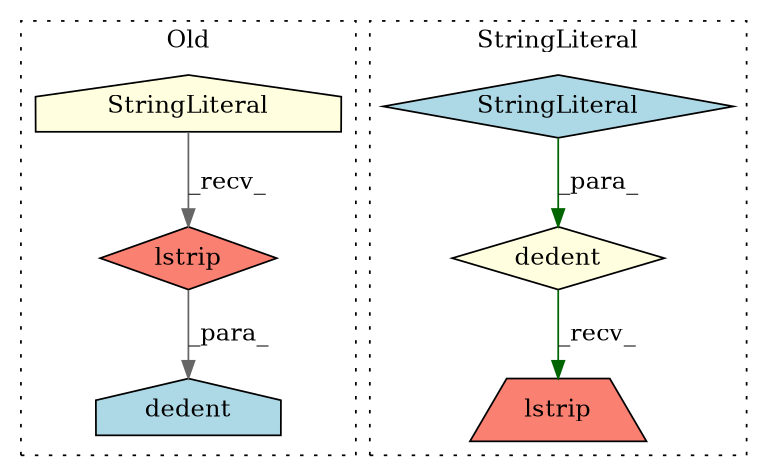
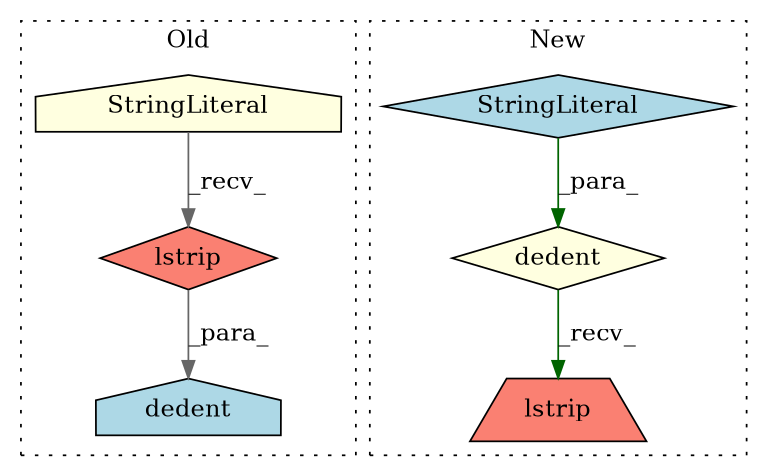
cluster "StringLiteral": label "StringLiteral" -> "New"
